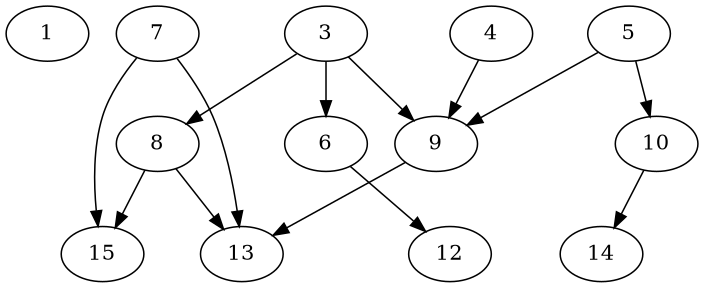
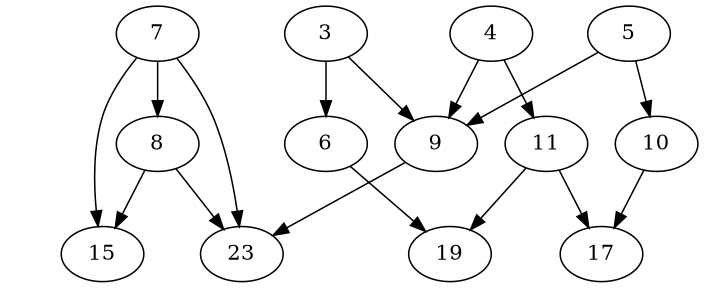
node "1": removed
edge "3" -> "8": now "7" -> "8"
node "11": added
node "13": label "13" -> "23"
node "12": label "12" -> "19"
node "14": label "14" -> "17"
